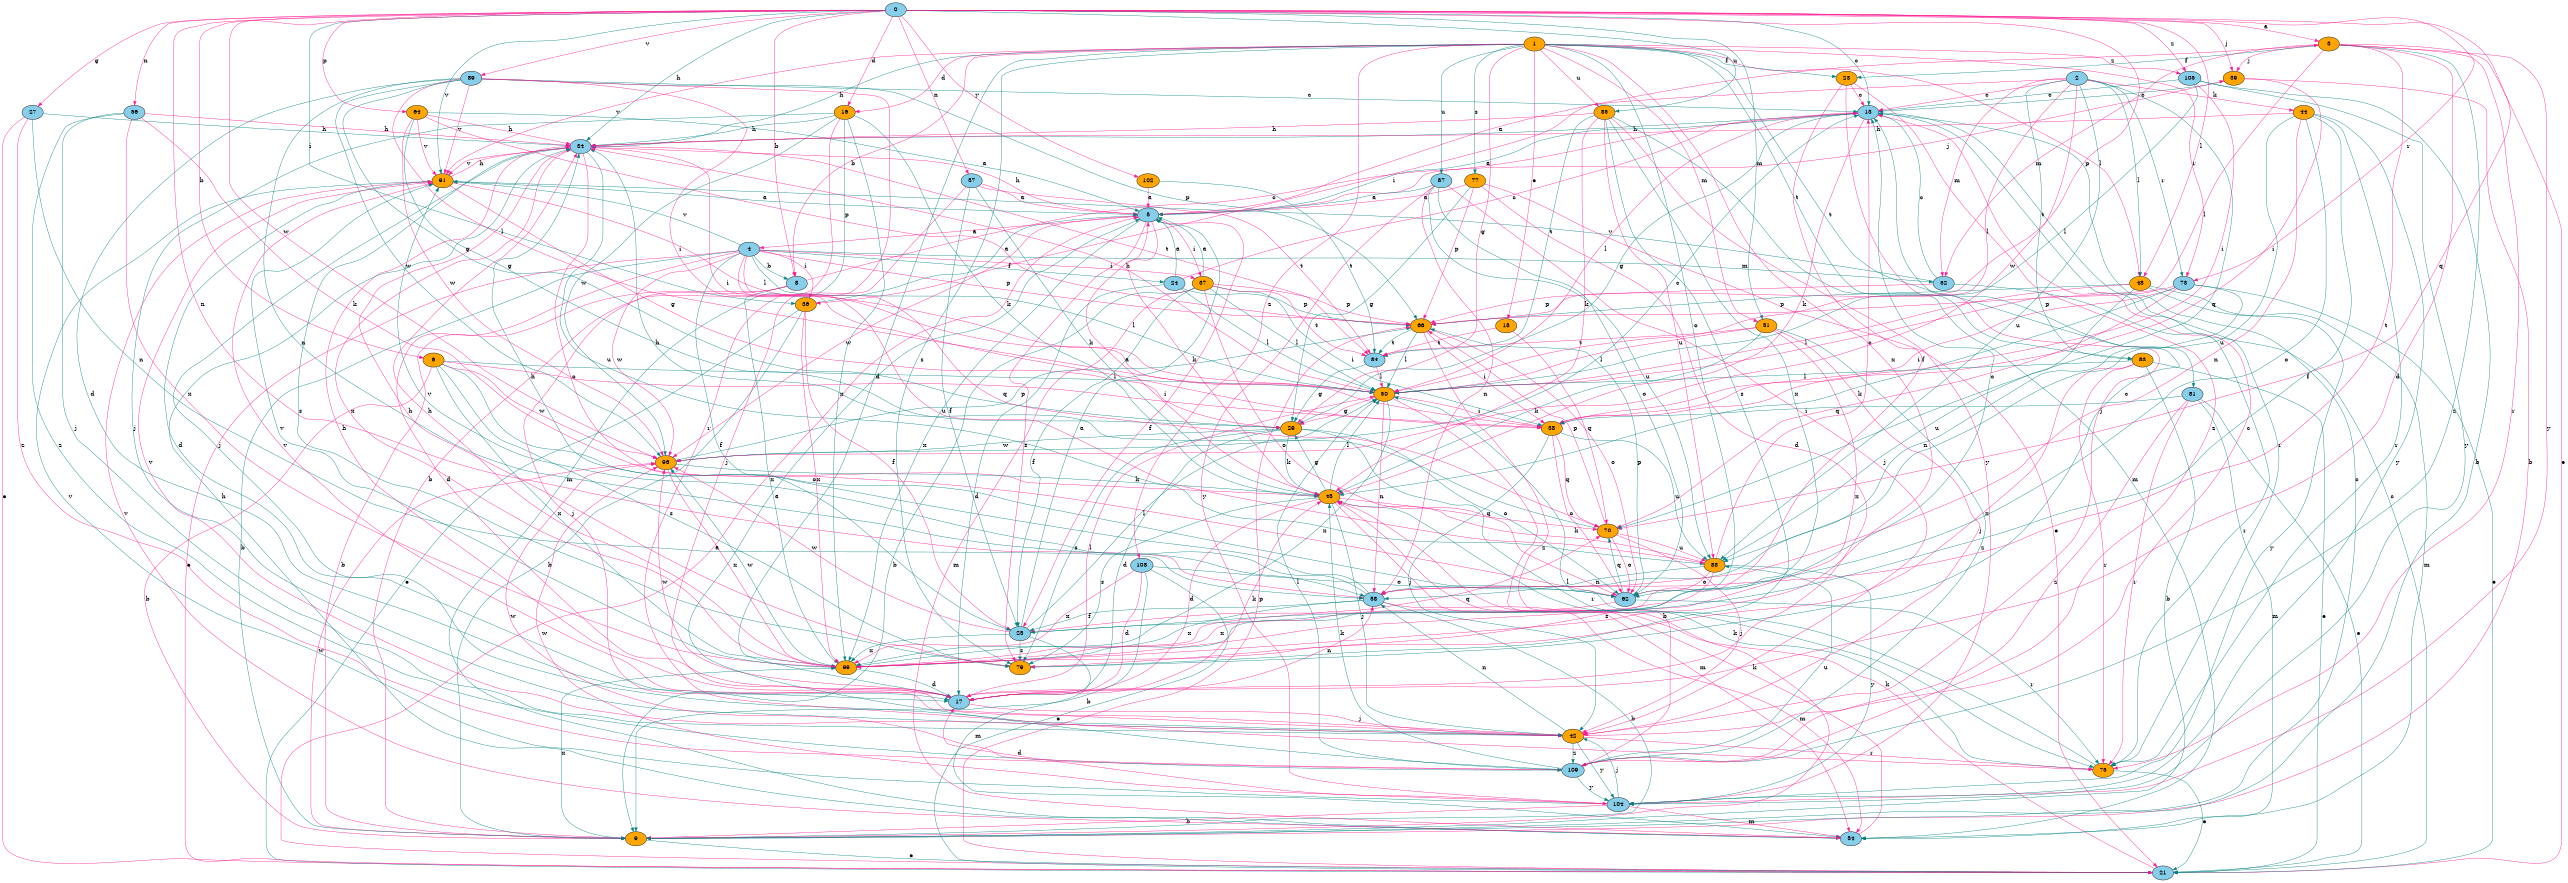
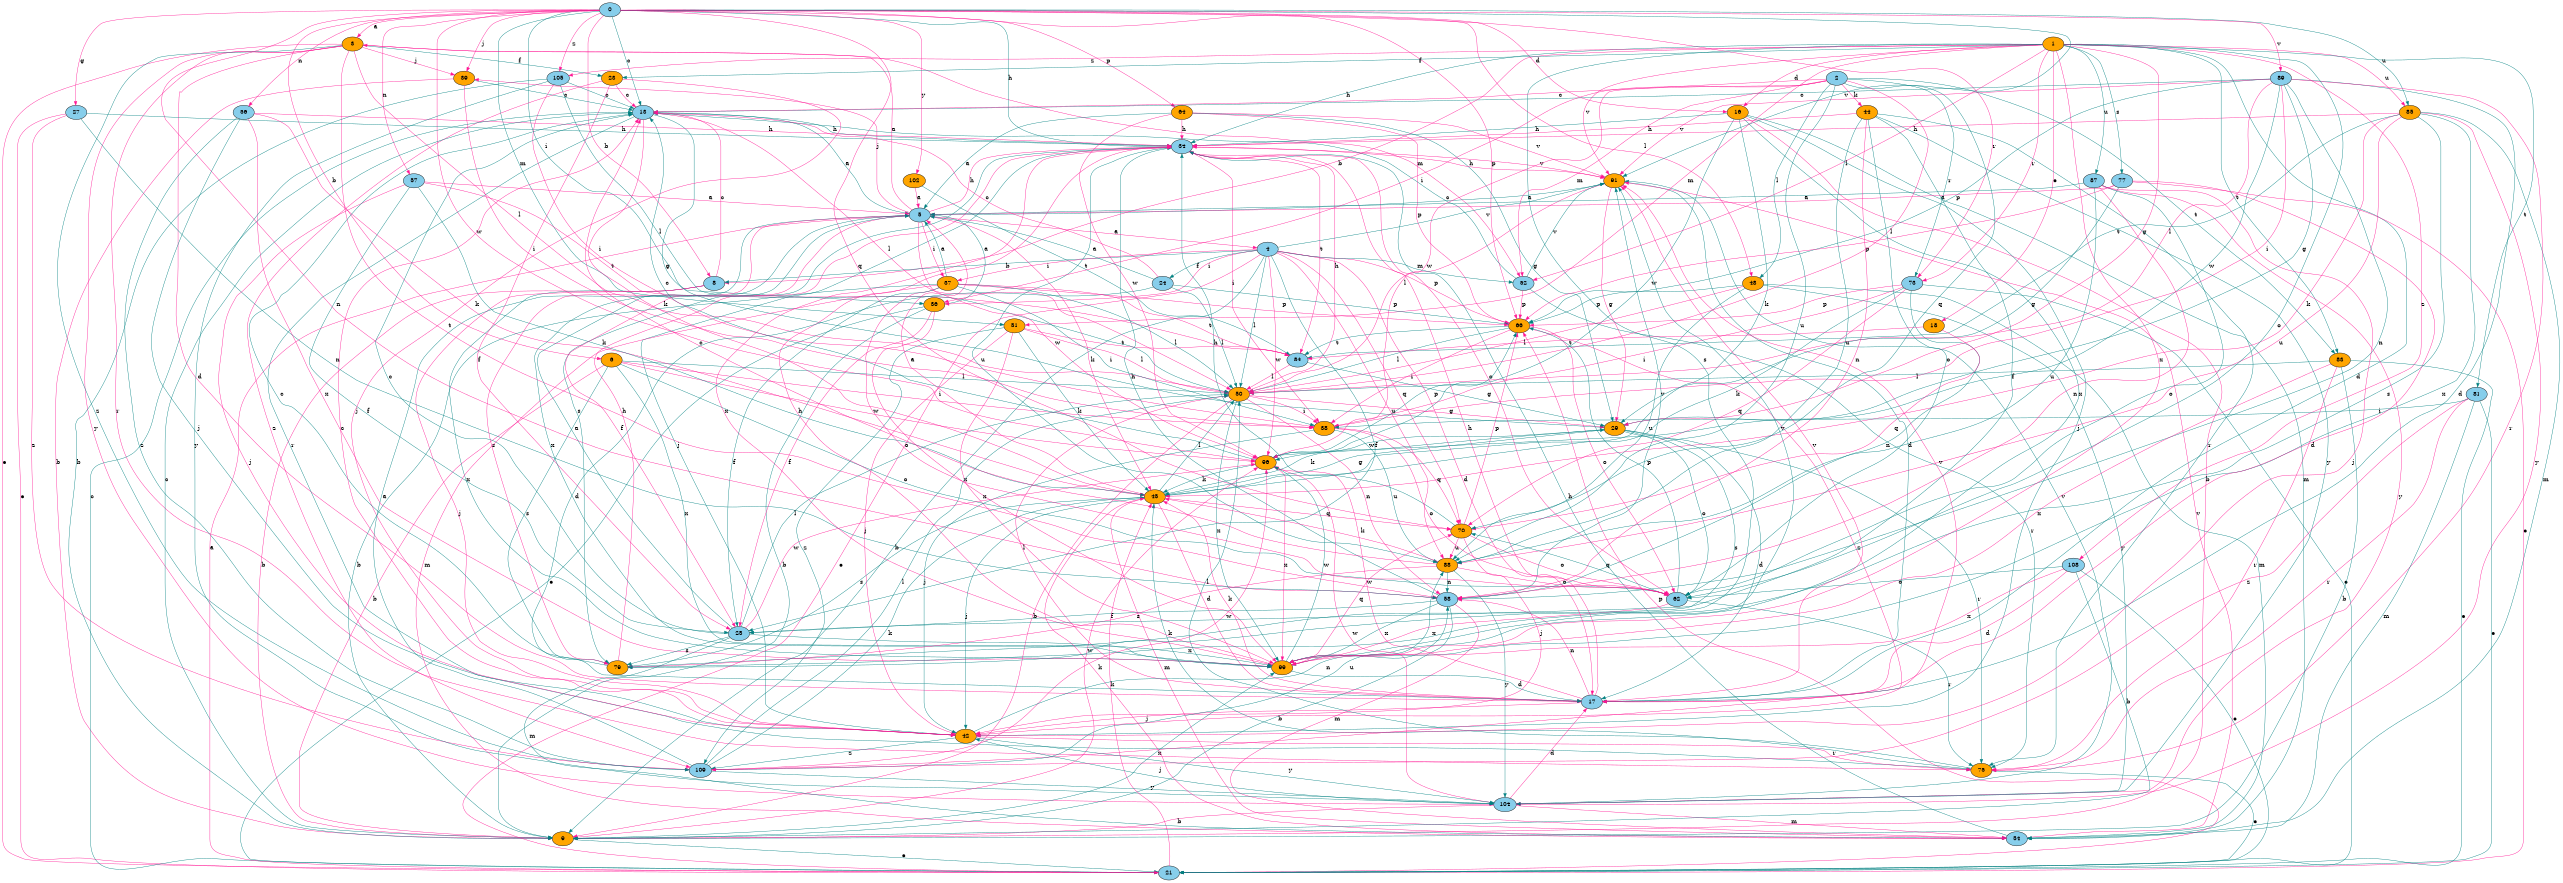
edge "1" -> "48": now "1" -> "52"
node "77": fillcolor orange -> skyblue
